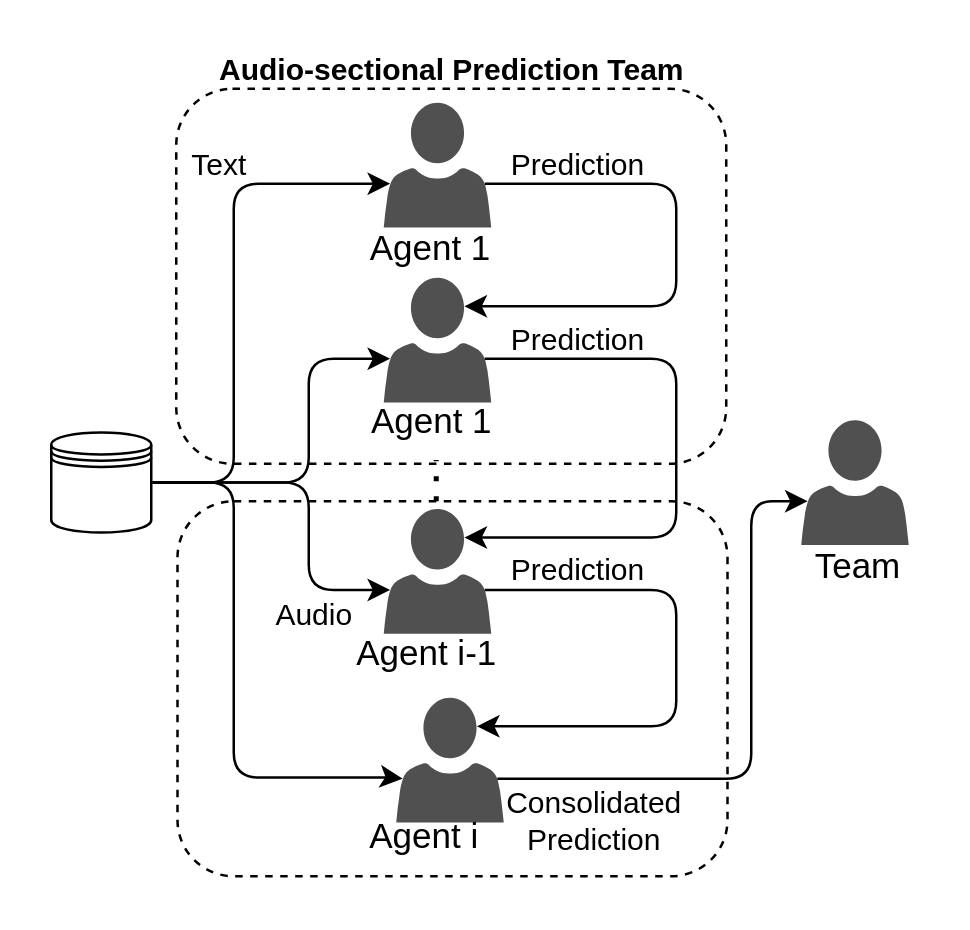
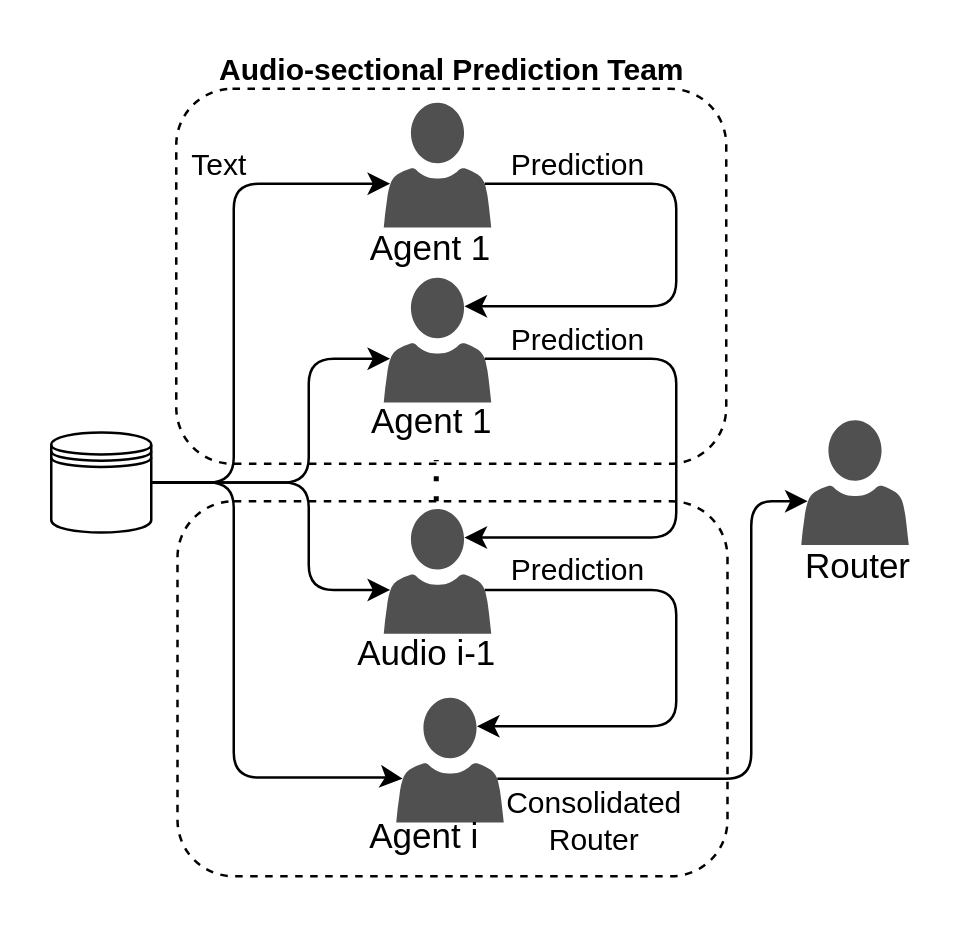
node "Team": label "Team" -> "Router"
node "Audio": removed
node "Agent i-1": label "Agent i-1" -> "Audio i-1"
node "Consolidated Prediction": label "Consolidated Prediction" -> "Consolidated Router"
